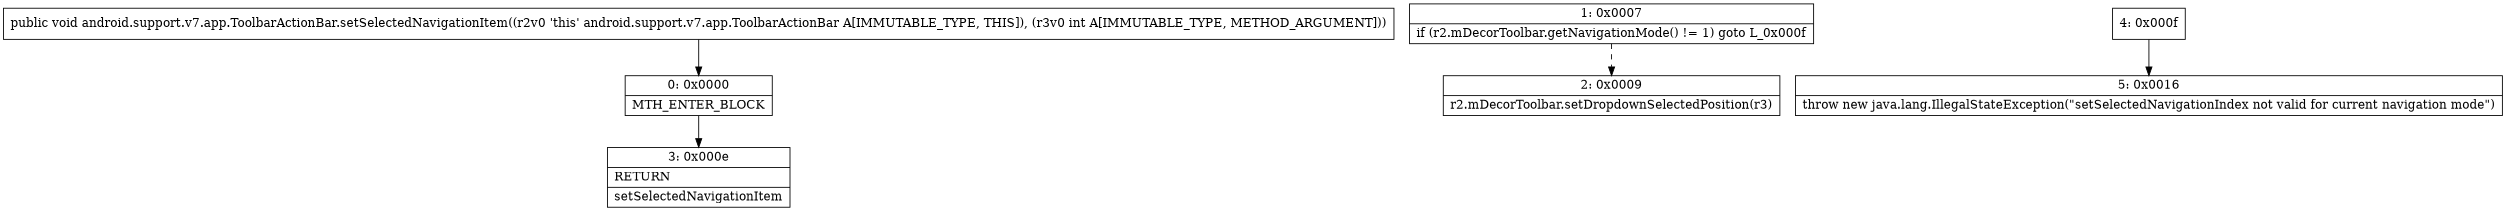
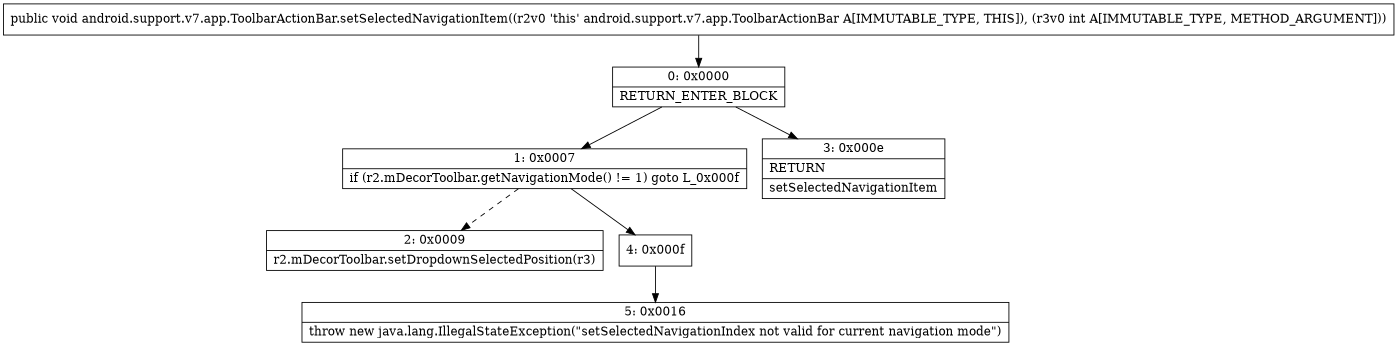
node "0: 0x0000": text "MTH_ENTER_BLOCK" -> "RETURN_ENTER_BLOCK"
edge "0: 0x0000" -> "1: 0x0007": added
edge "1: 0x0007" -> "4: 0x000f": added
